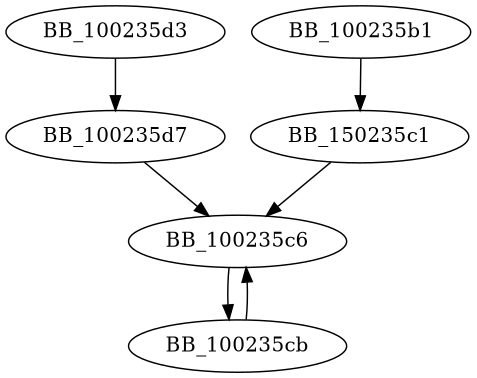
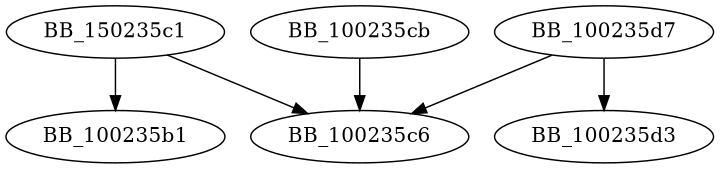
edge "BB_100235d3" -> "BB_100235d7": reversed
edge "BB_100235b1" -> "BB_150235c1": reversed
edge "BB_100235c6" -> "BB_100235cb": removed
